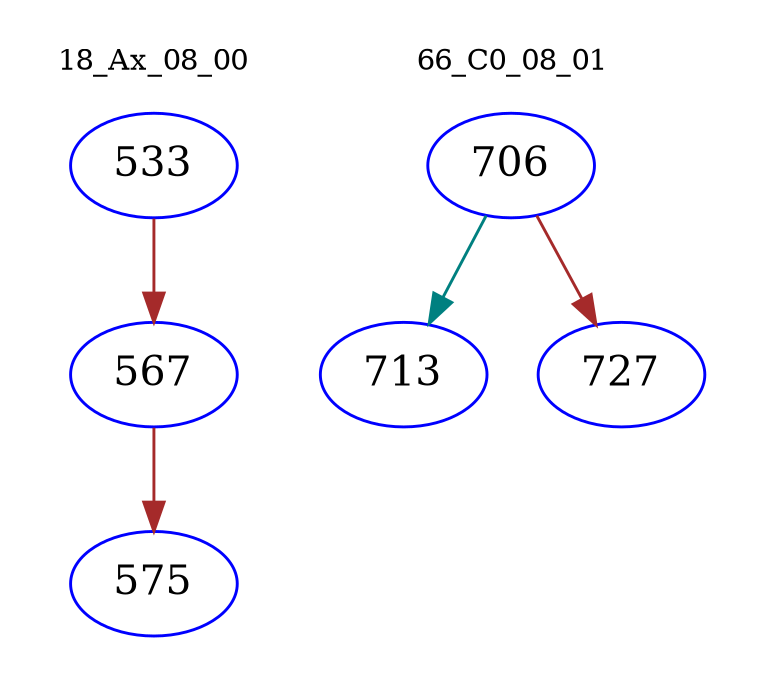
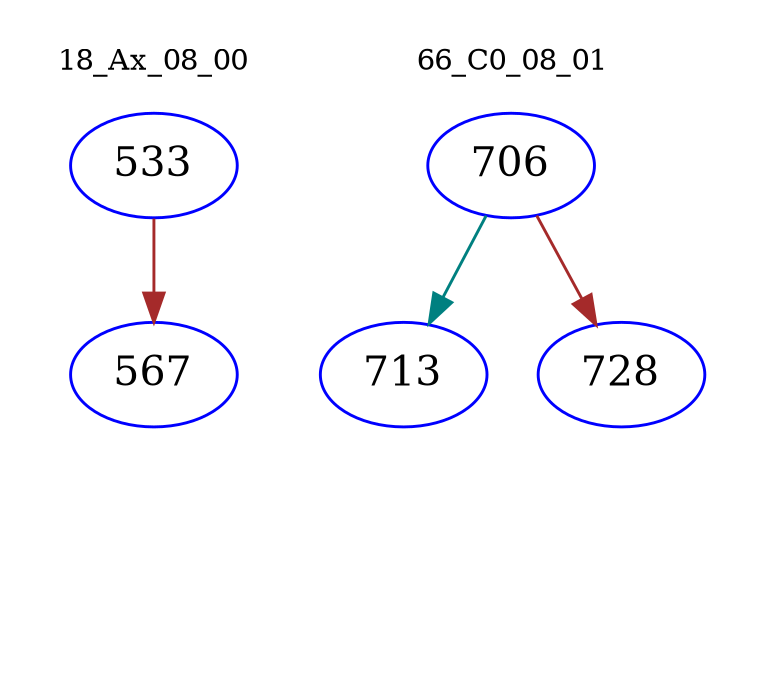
node "727": label "727" -> "728"
node "575": removed
